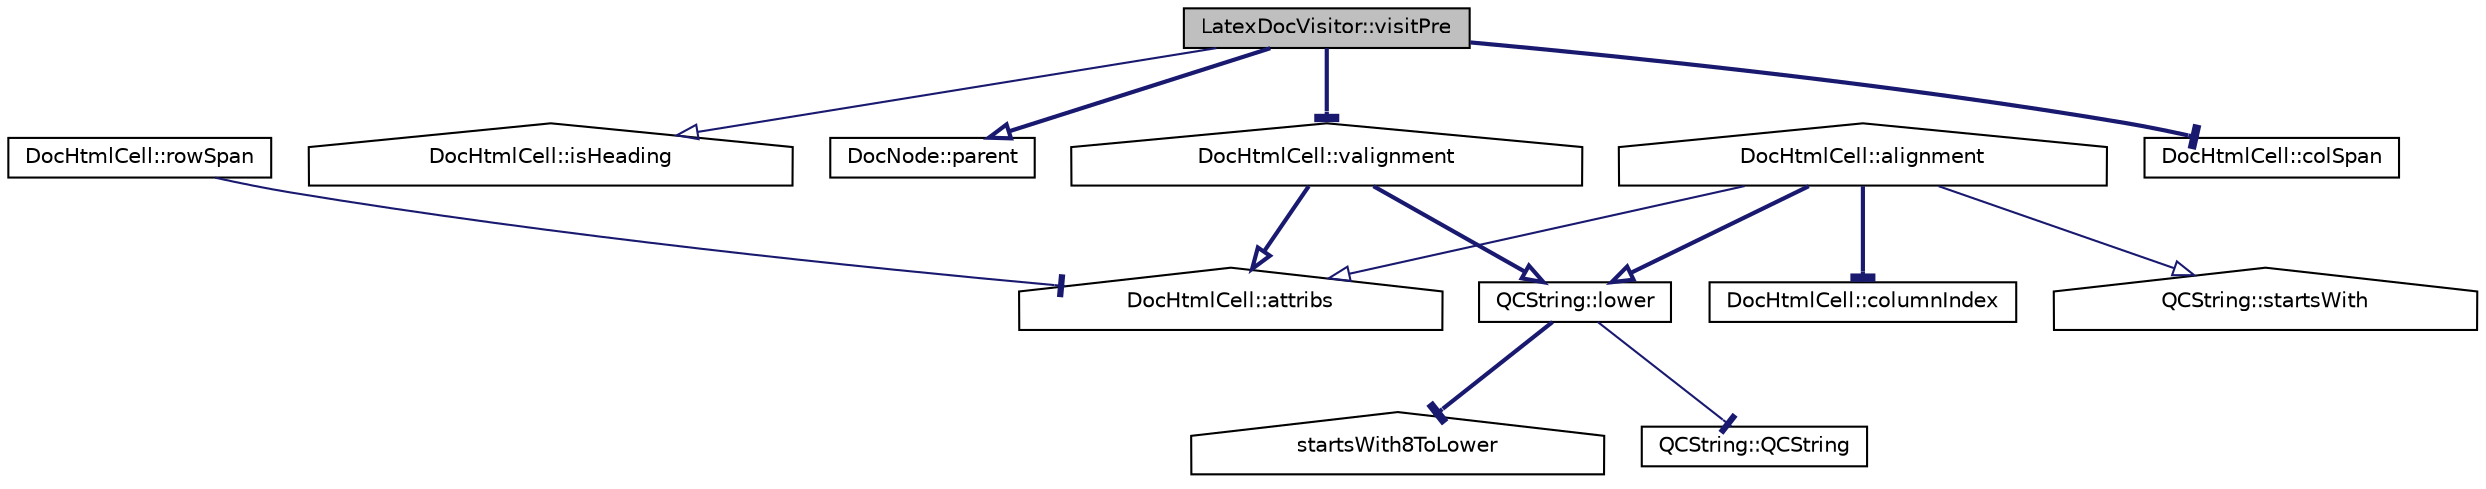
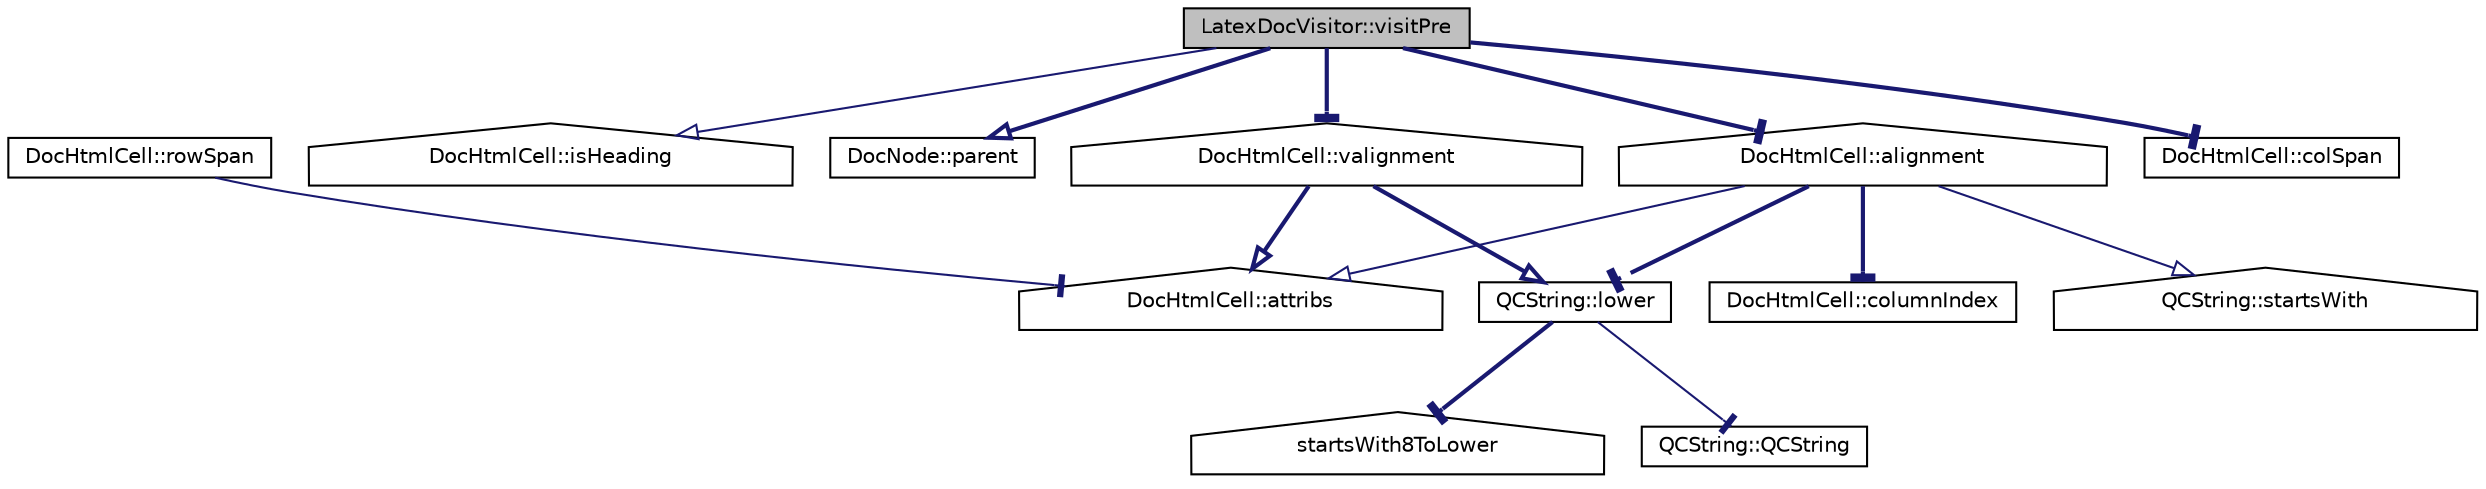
edge "LatexDocVisitor::visitPre" -> "DocHtmlCell::alignment": added
edge "DocHtmlCell::alignment" -> "QCString::lower": arrowhead onormal -> tee
